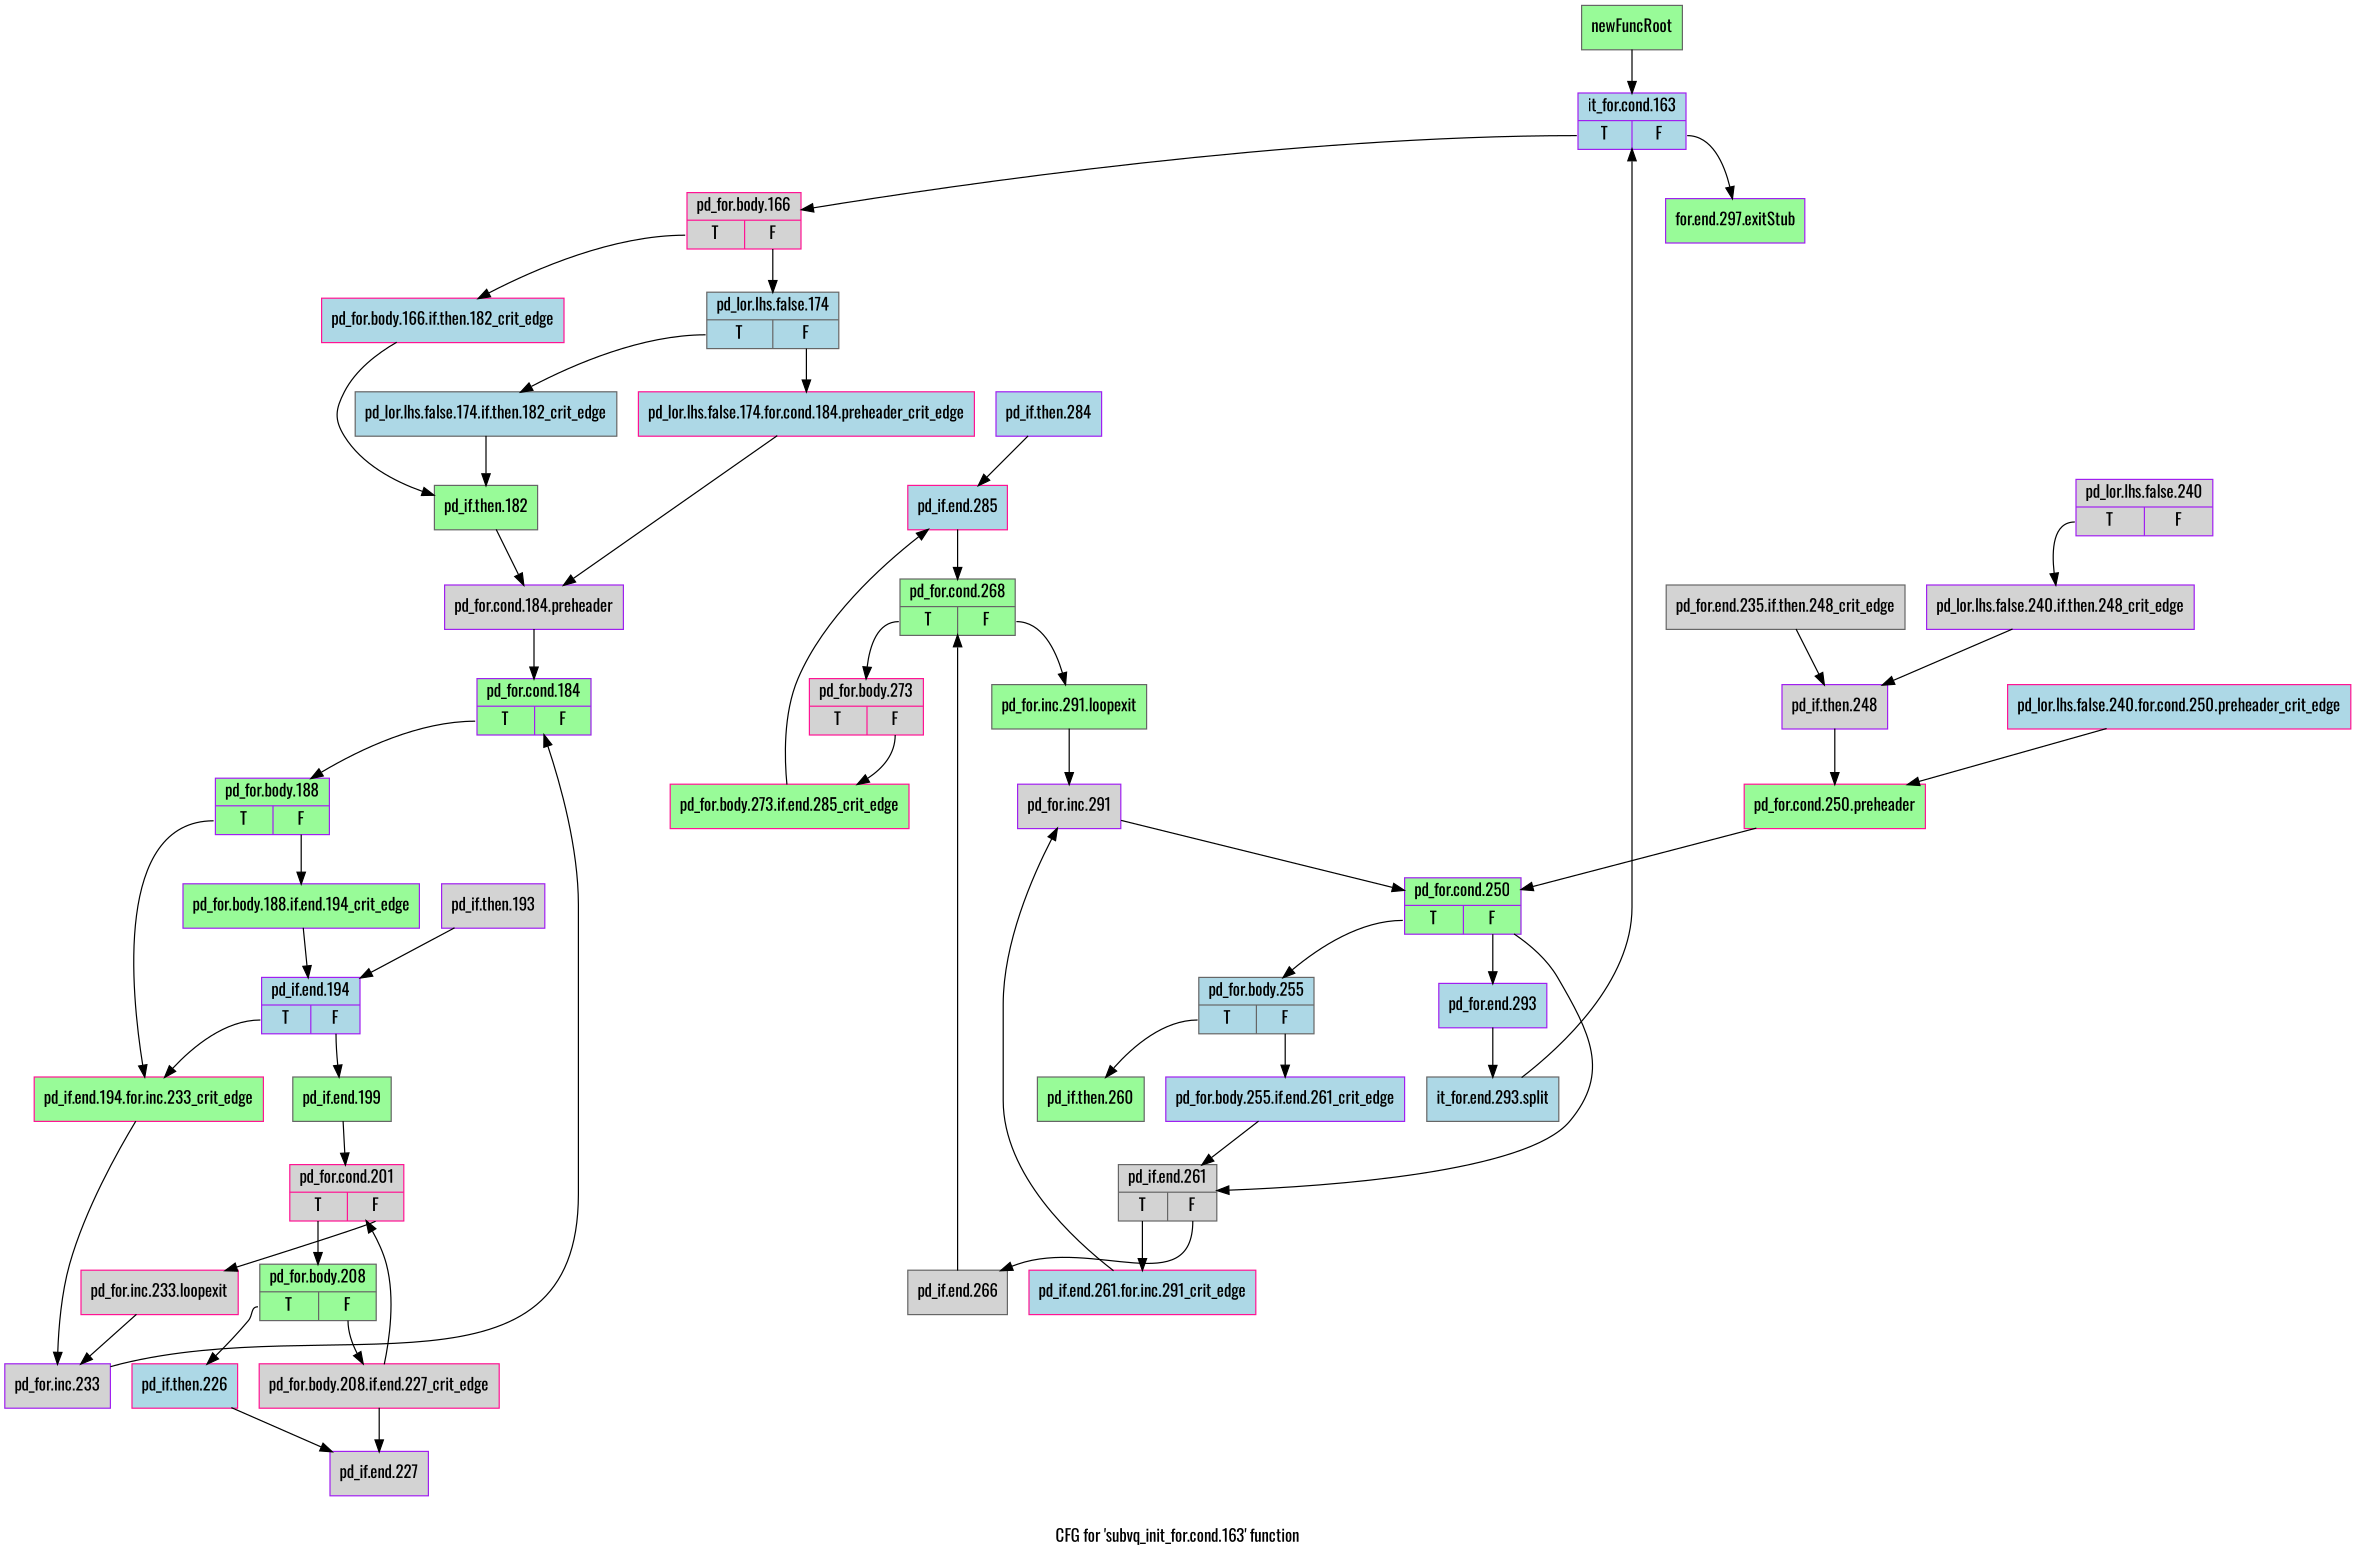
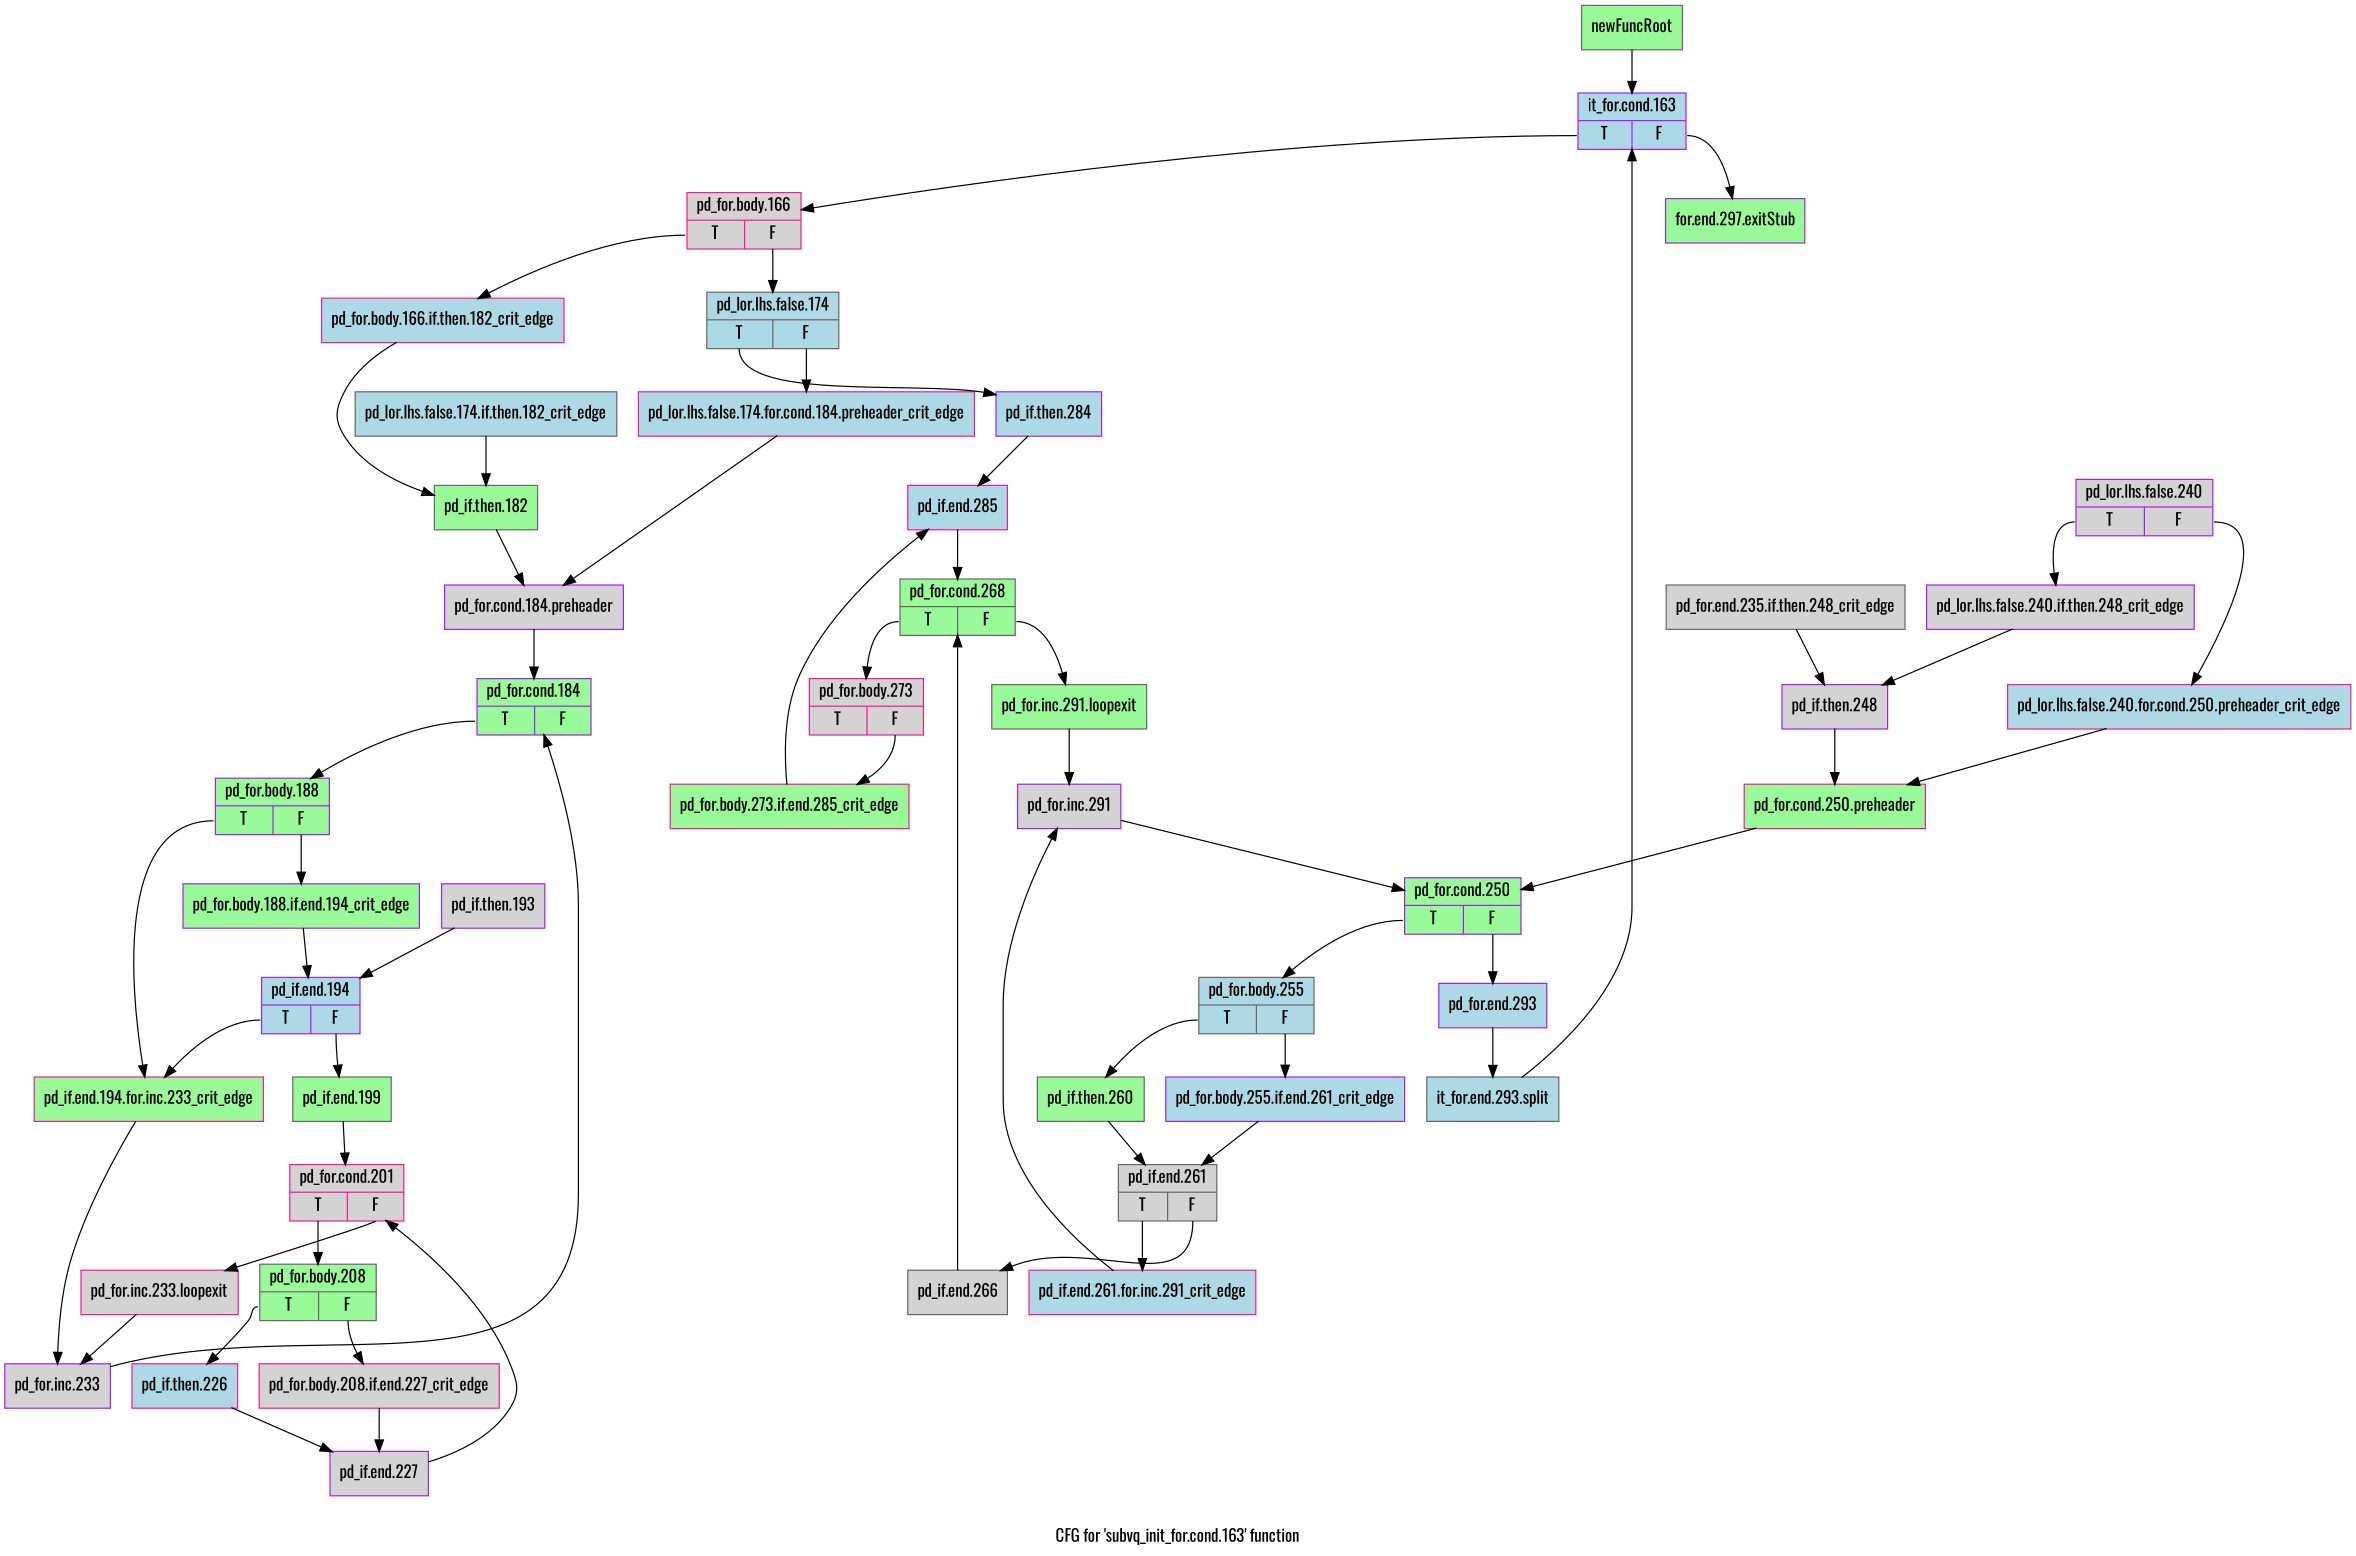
edge "pd_lor.lhs.false.174" -> "pd_lor.lhs.false.174.if.then.182_crit_edge": now "pd_lor.lhs.false.174" -> "pd_if.then.284"
edge "pd_lor.lhs.false.240" -> "pd_lor.lhs.false.240.for.cond.250.preheader_crit_edge": added
edge "pd_for.cond.250" -> "pd_if.end.261": now "pd_if.then.260" -> "pd_if.end.261"
edge "pd_for.body.208.if.end.227_crit_edge" -> "pd_for.cond.201": now "pd_if.end.227" -> "pd_for.cond.201"
